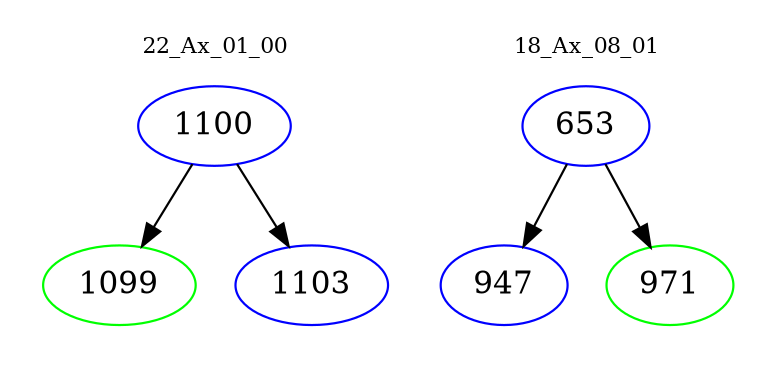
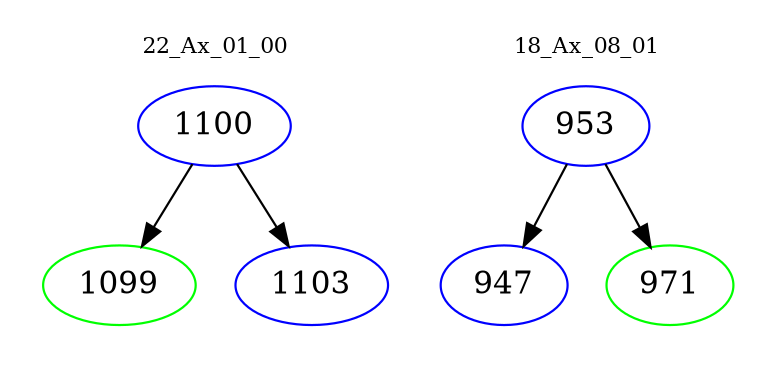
node "653": label "653" -> "953"
